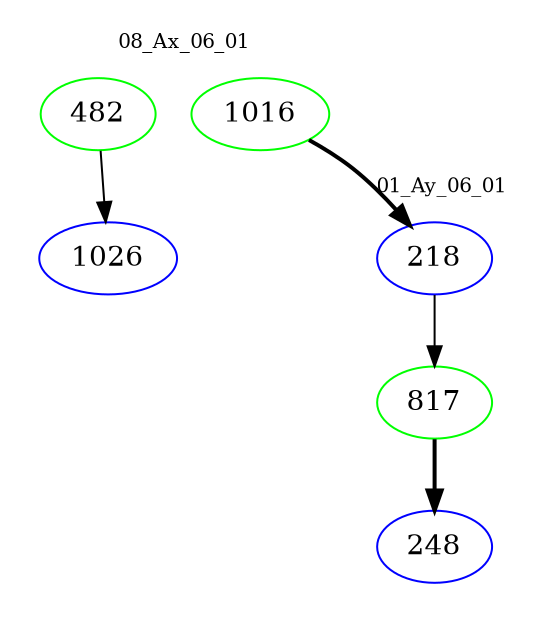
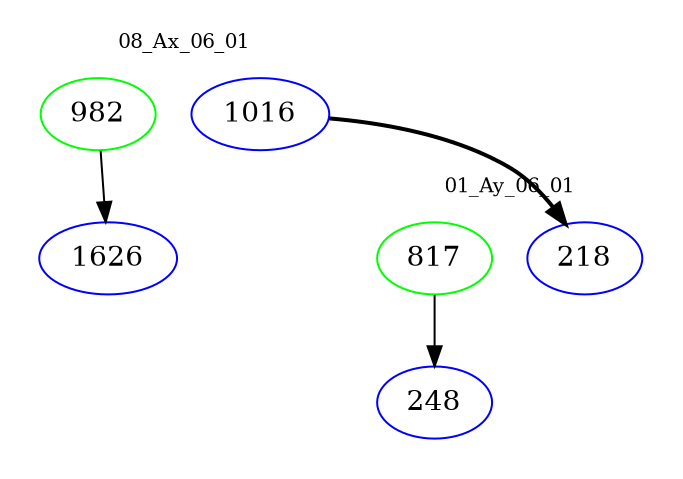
node "482": label "482" -> "982"
node "1016": color green -> blue
node "1026": label "1026" -> "1626"
edge "218" -> "817": removed
edge "817" -> "248": style bold -> solid
